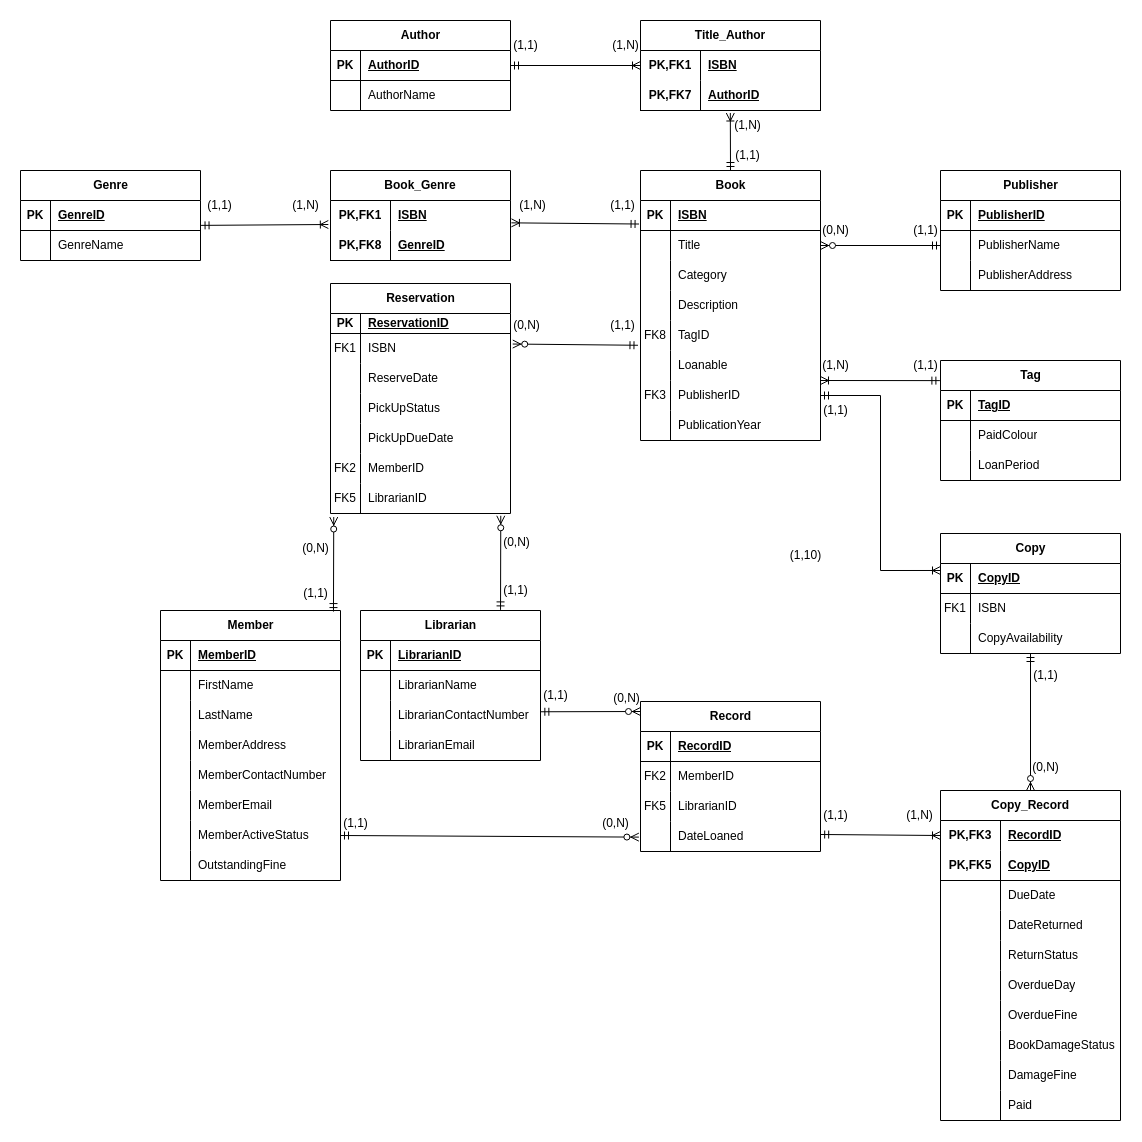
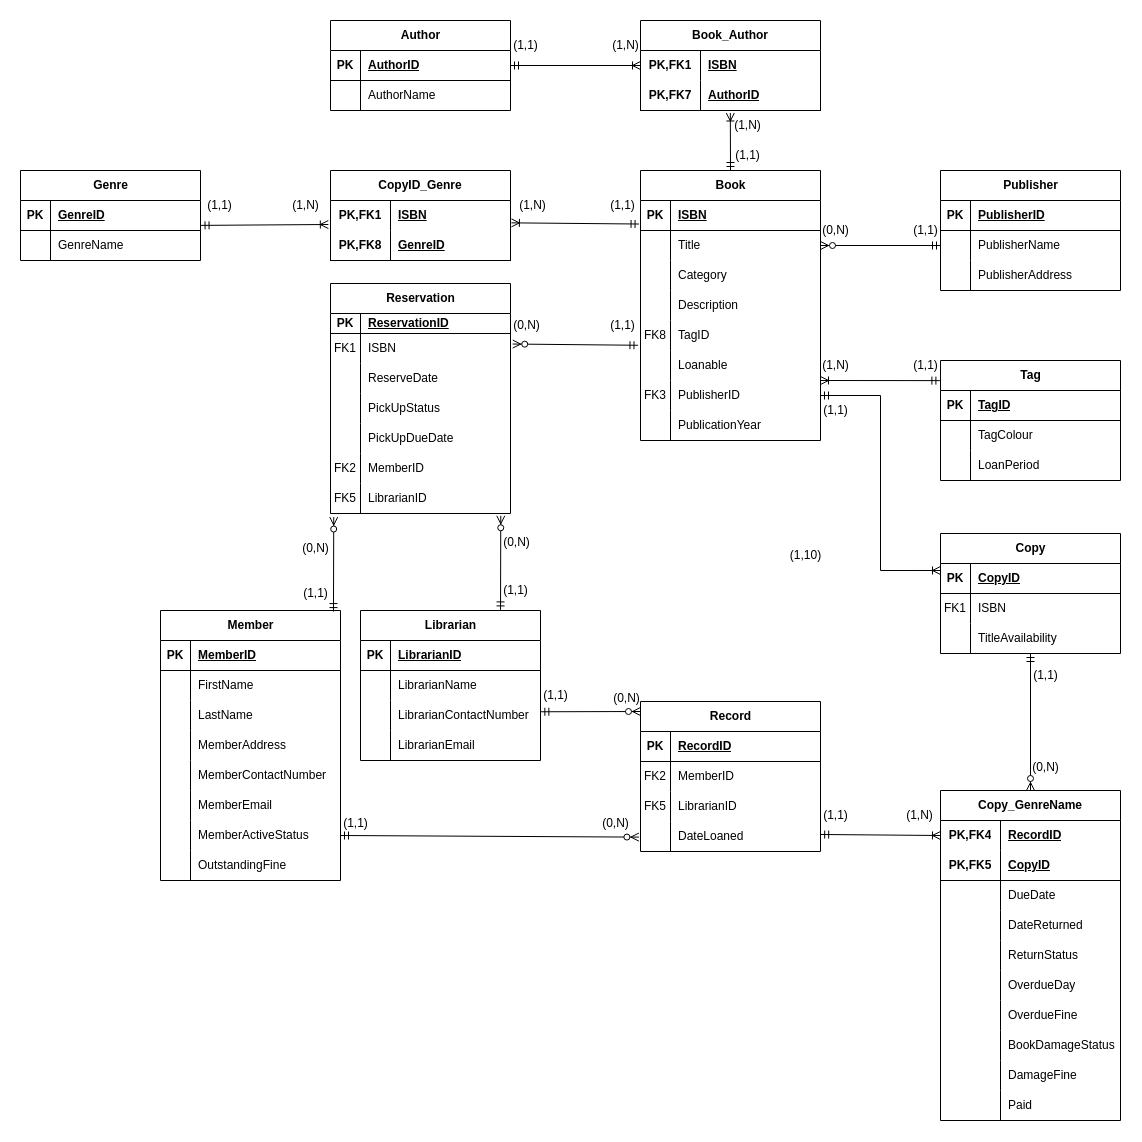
node "Title_Author": label "Title_Author" -> "Book_Author"
node "Book_Genre": label "Book_Genre" -> "CopyID_Genre"
node "PaidColour": label "PaidColour" -> "TagColour"
node "CopyAvailability": label "CopyAvailability" -> "TitleAvailability"
node "Copy_Record": label "Copy_Record" -> "Copy_GenreName"
node "PK,FK3": label "PK,FK3" -> "PK,FK4"
